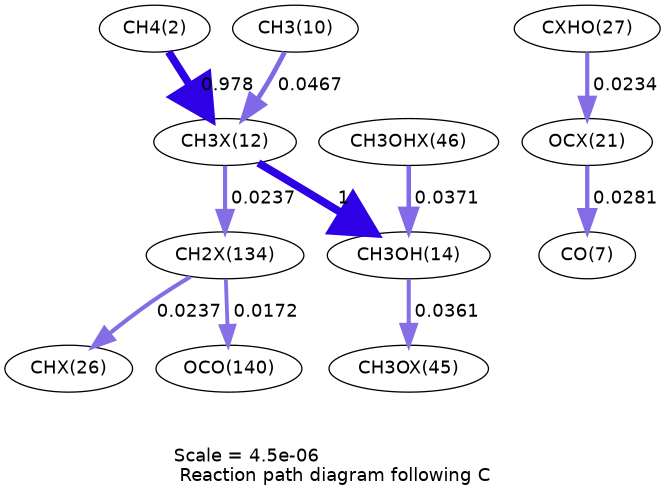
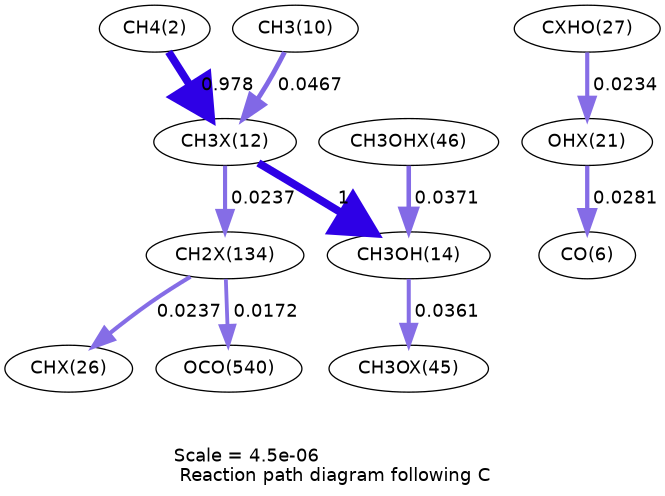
node "OCX(21)": label "OCX(21)" -> "OHX(21)"
node "CO(7)": label "CO(7)" -> "CO(6)"
node "OCO(140)": label "OCO(140)" -> "OCO(540)"
